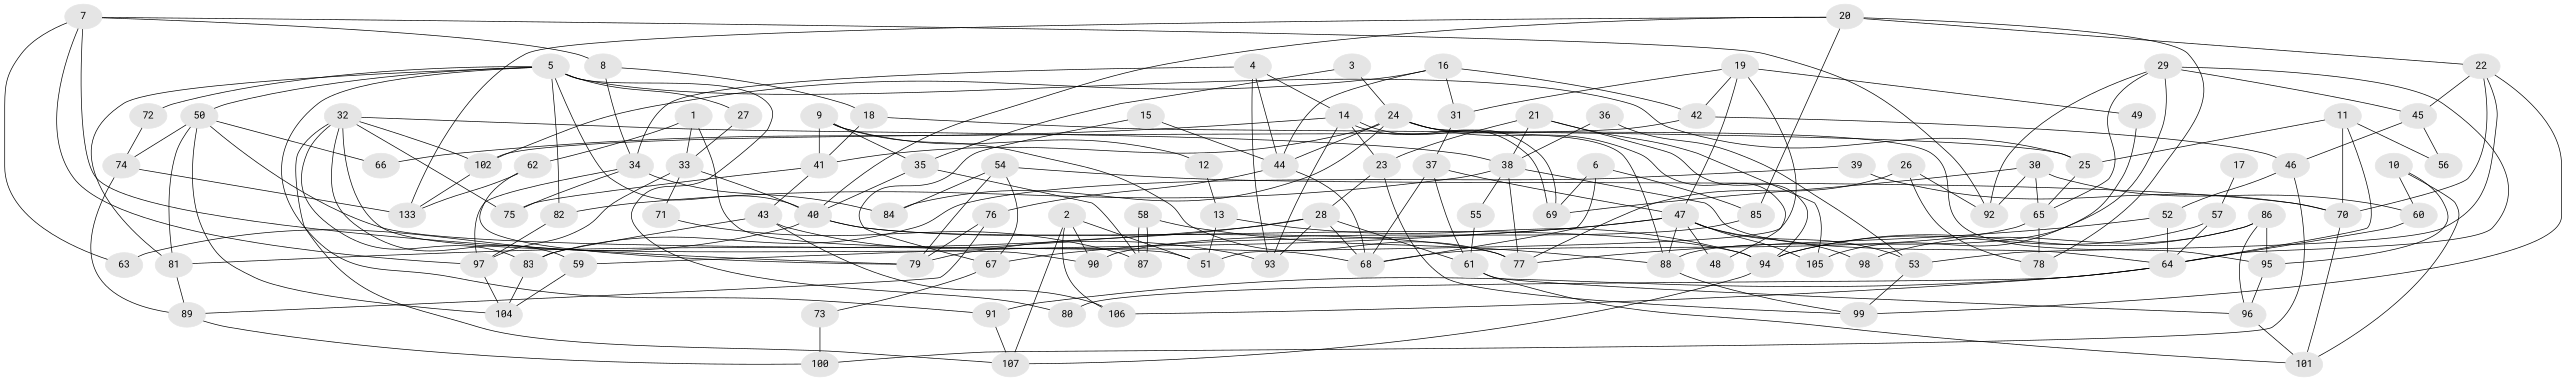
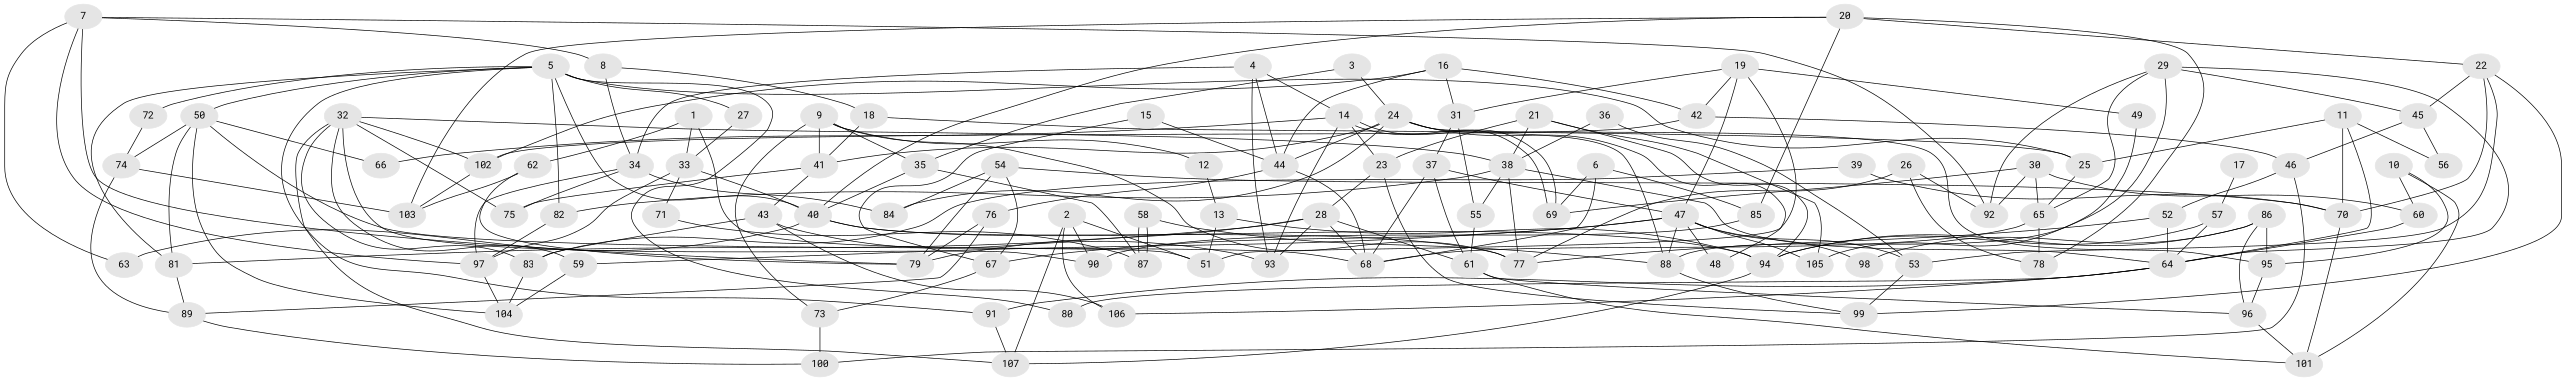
edge "31" -- "55": added
edge "9" -- "73": added
node "133": label "133" -> "103"
